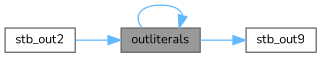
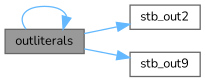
edge "stb_out2" -> "outliterals": reversed
